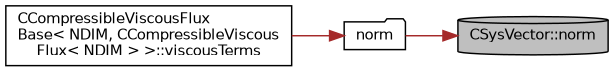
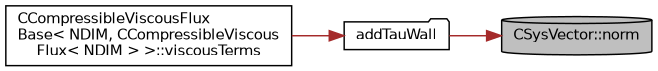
node "norm": label "norm" -> "addTauWall"
